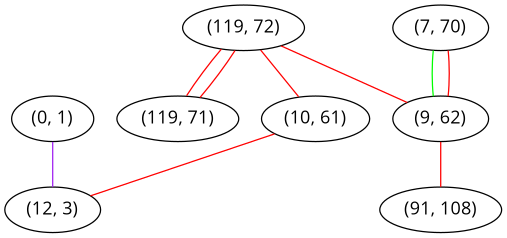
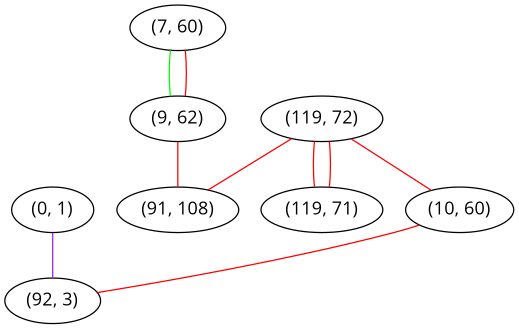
node "(7, 70)": label "(7, 70)" -> "(7, 60)"
edge "(119, 72)" -- "(9, 62)": now "(119, 72)" -- "(91, 108)"
node "(10, 61)": label "(10, 61)" -> "(10, 60)"
node "(12, 3)": label "(12, 3)" -> "(92, 3)"
